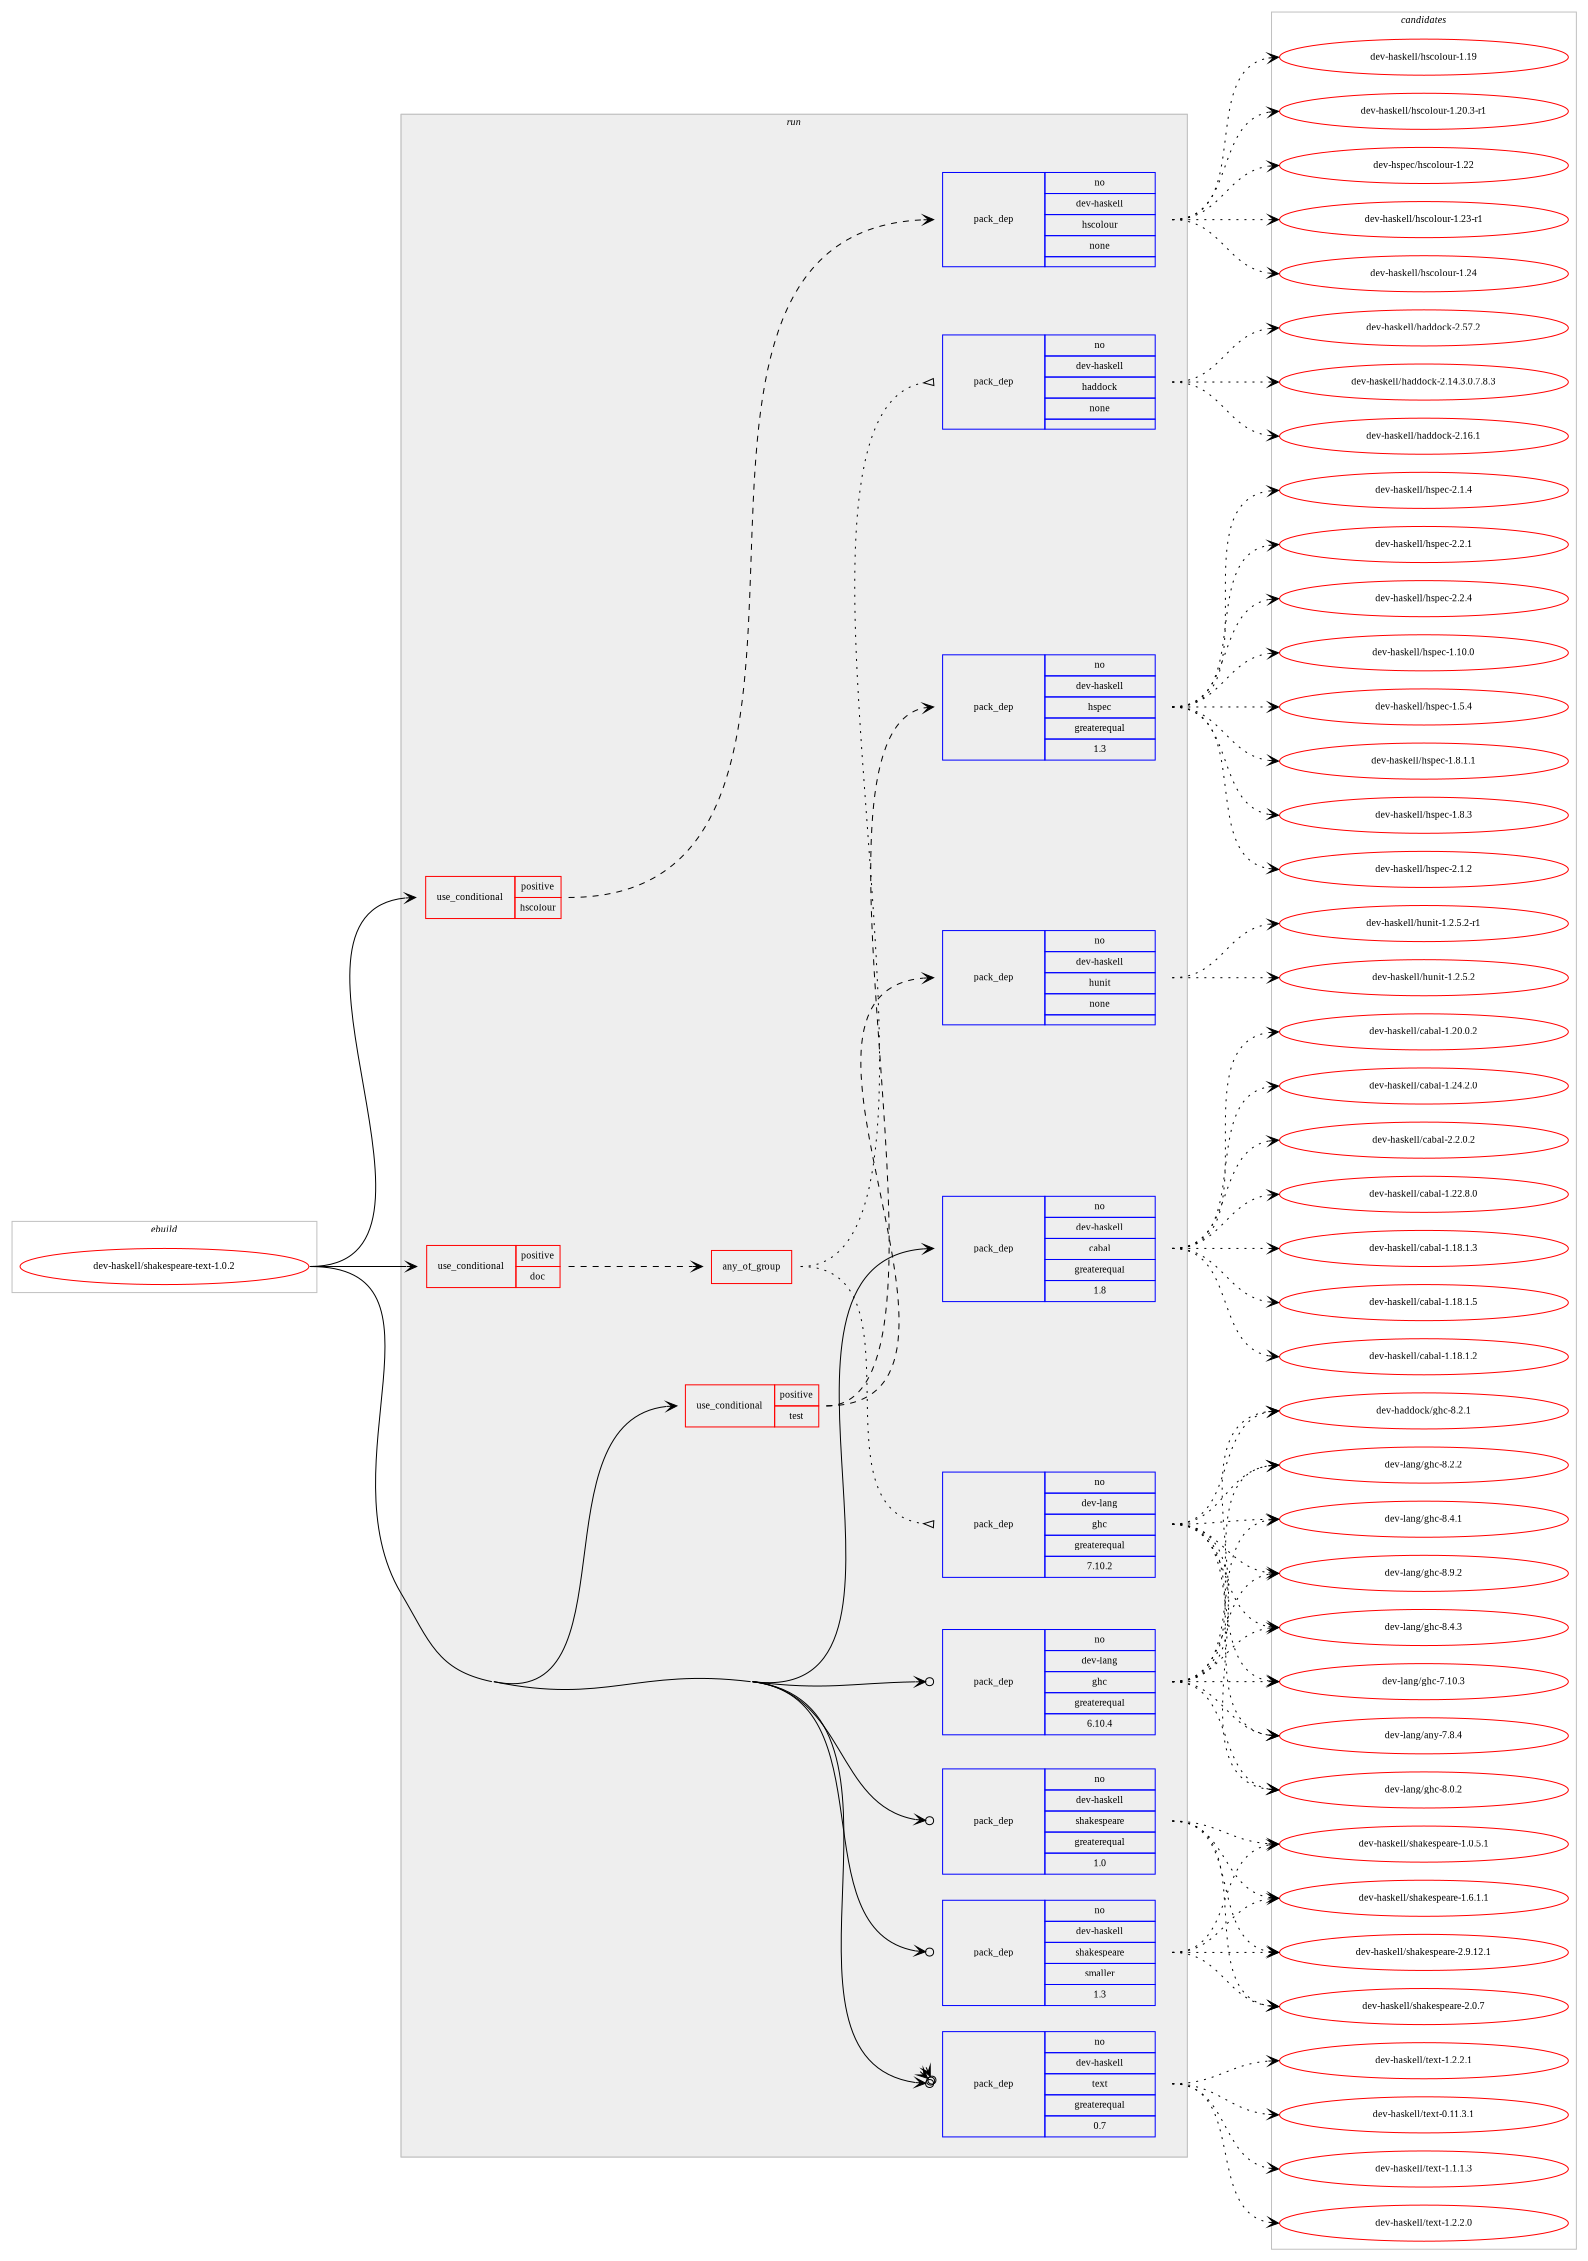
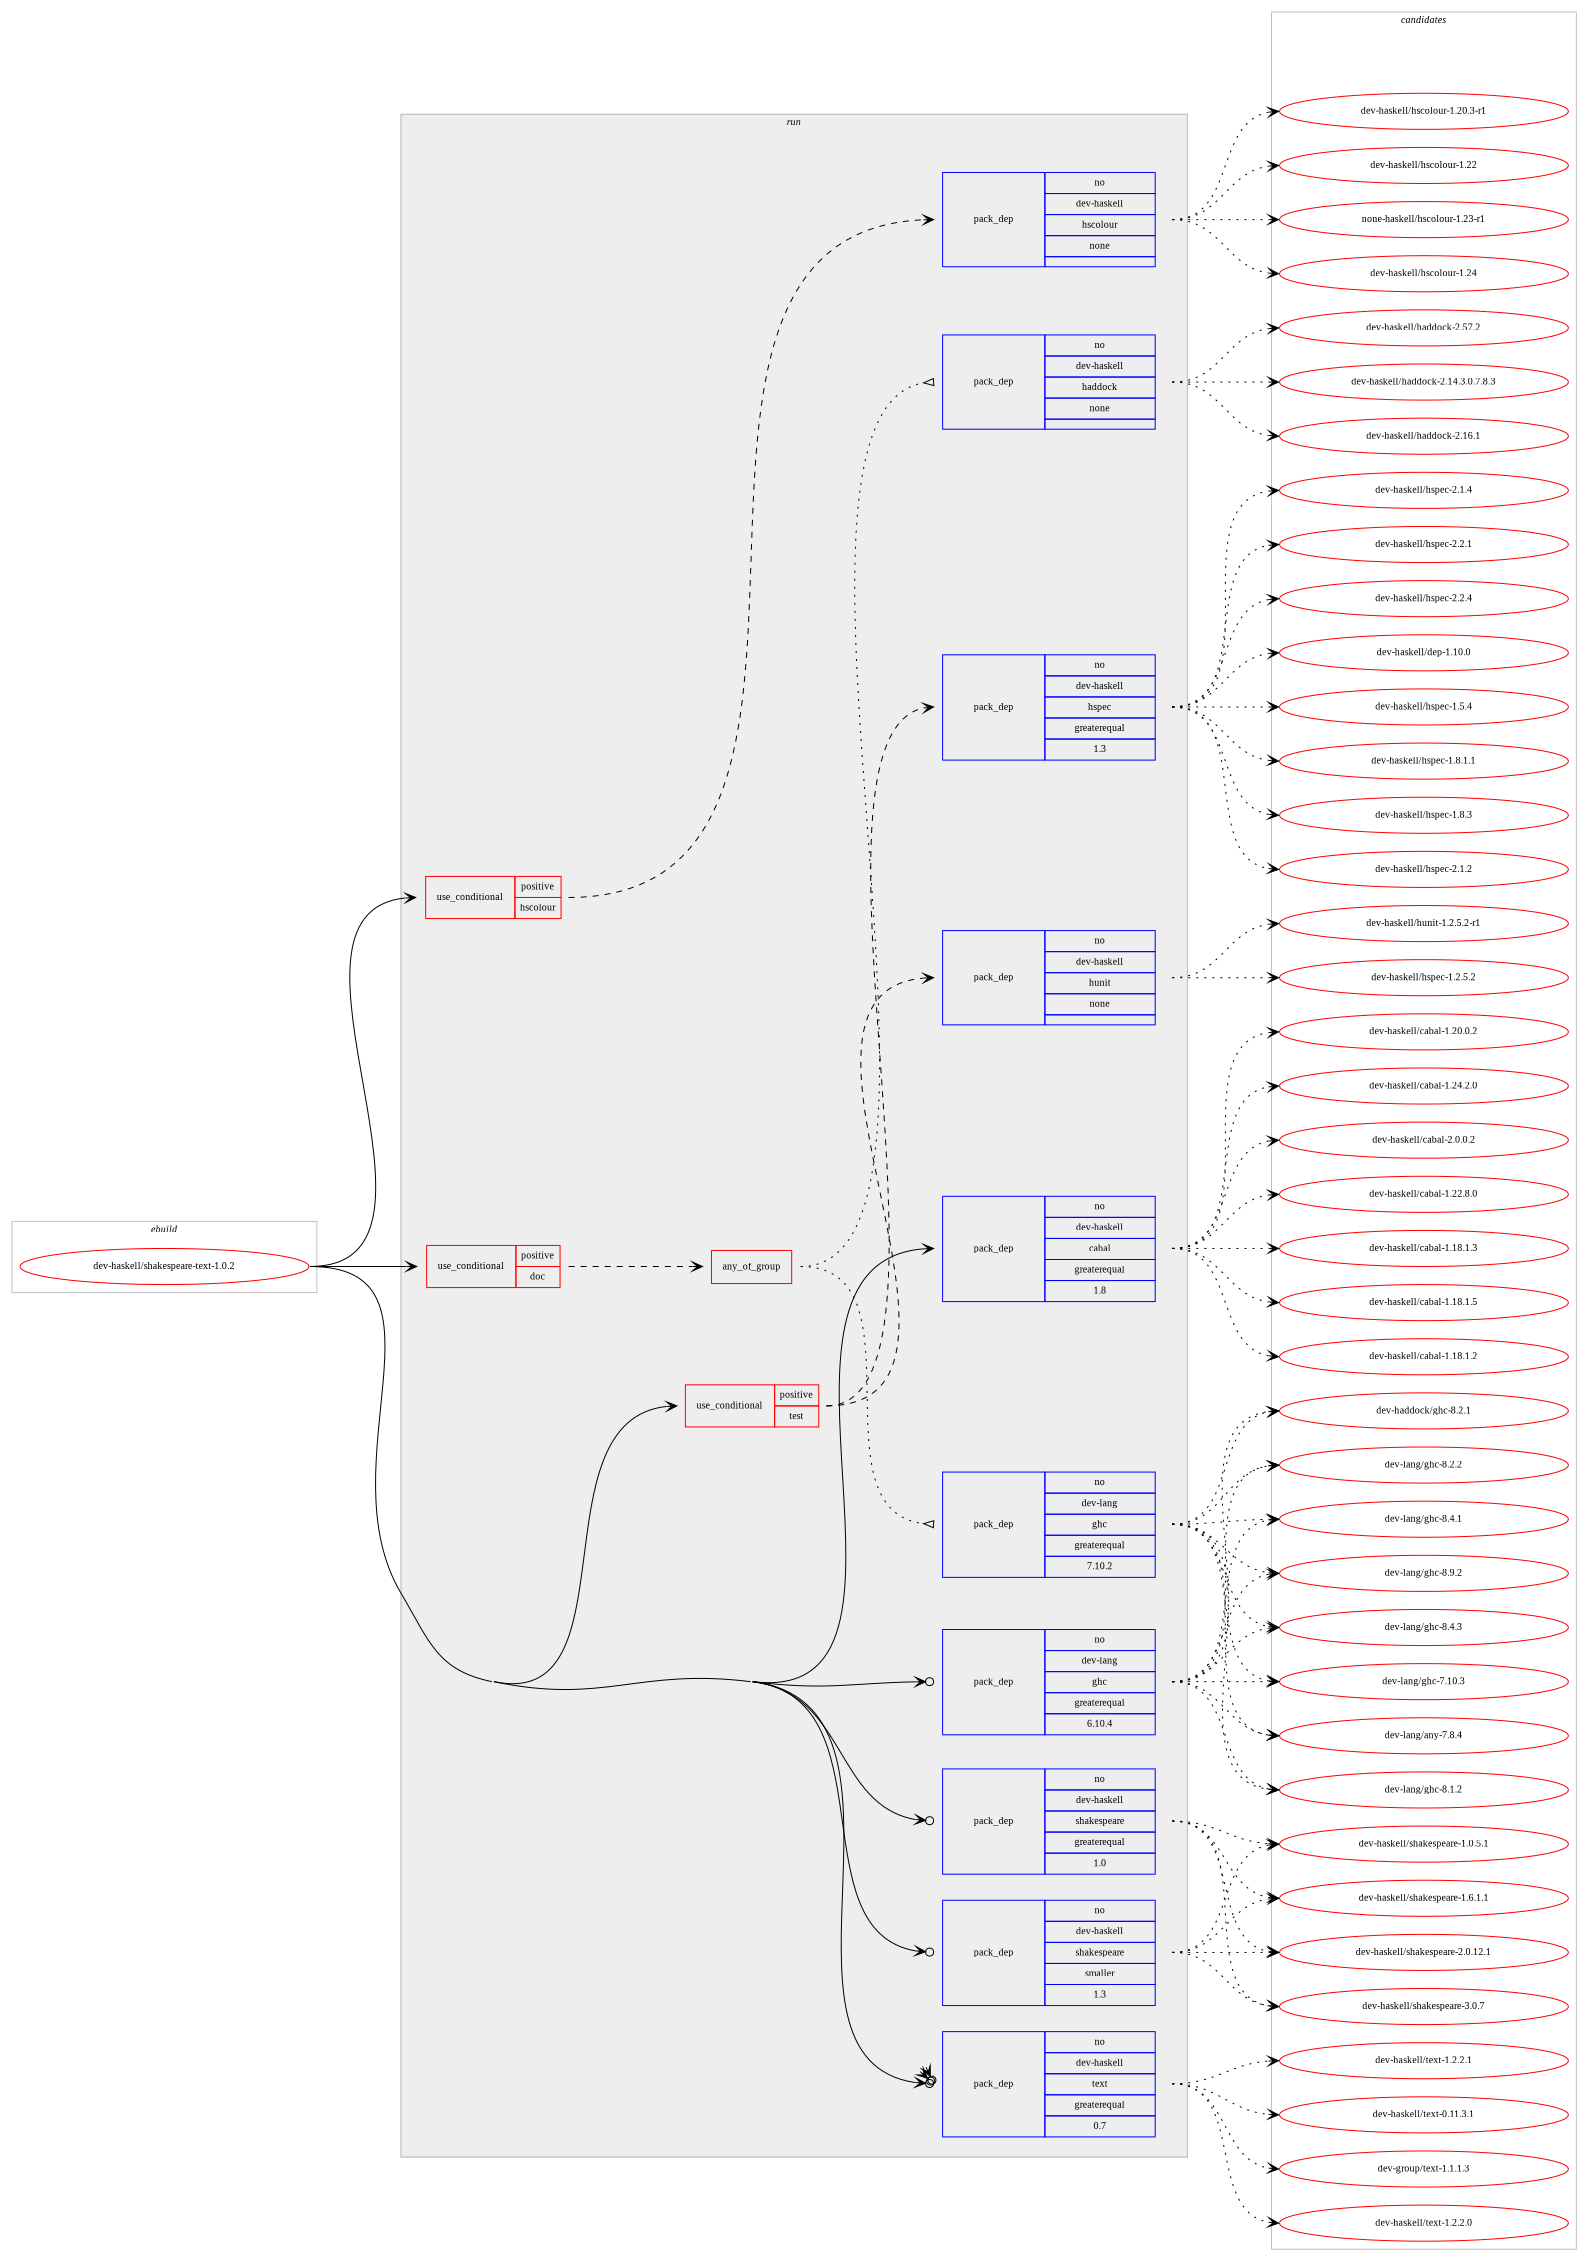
node "dev-haskell/hscolour-1.19": removed
node "dev-hspec/hscolour-1.22": label "dev-hspec/hscolour-1.22" -> "dev-haskell/hscolour-1.22"
node "dev-haskell/hscolour-1.23-r1": label "dev-haskell/hscolour-1.23-r1" -> "none-haskell/hscolour-1.23-r1"
node "dev-haskell/hspec-1.10.0": label "dev-haskell/hspec-1.10.0" -> "dev-haskell/dep-1.10.0"
node "dev-haskell/hunit-1.2.5.2": label "dev-haskell/hunit-1.2.5.2" -> "dev-haskell/hspec-1.2.5.2"
node "dev-haskell/cabal-2.2.0.2": label "dev-haskell/cabal-2.2.0.2" -> "dev-haskell/cabal-2.0.0.2"
node "dev-lang/ghc-8.0.2": label "dev-lang/ghc-8.0.2" -> "dev-lang/ghc-8.1.2"
node "dev-haskell/shakespeare-2.9.12.1": label "dev-haskell/shakespeare-2.9.12.1" -> "dev-haskell/shakespeare-2.0.12.1"
node "dev-haskell/shakespeare-2.0.7": label "dev-haskell/shakespeare-2.0.7" -> "dev-haskell/shakespeare-3.0.7"
node "dev-haskell/text-1.1.1.3": label "dev-haskell/text-1.1.1.3" -> "dev-group/text-1.1.1.3"
